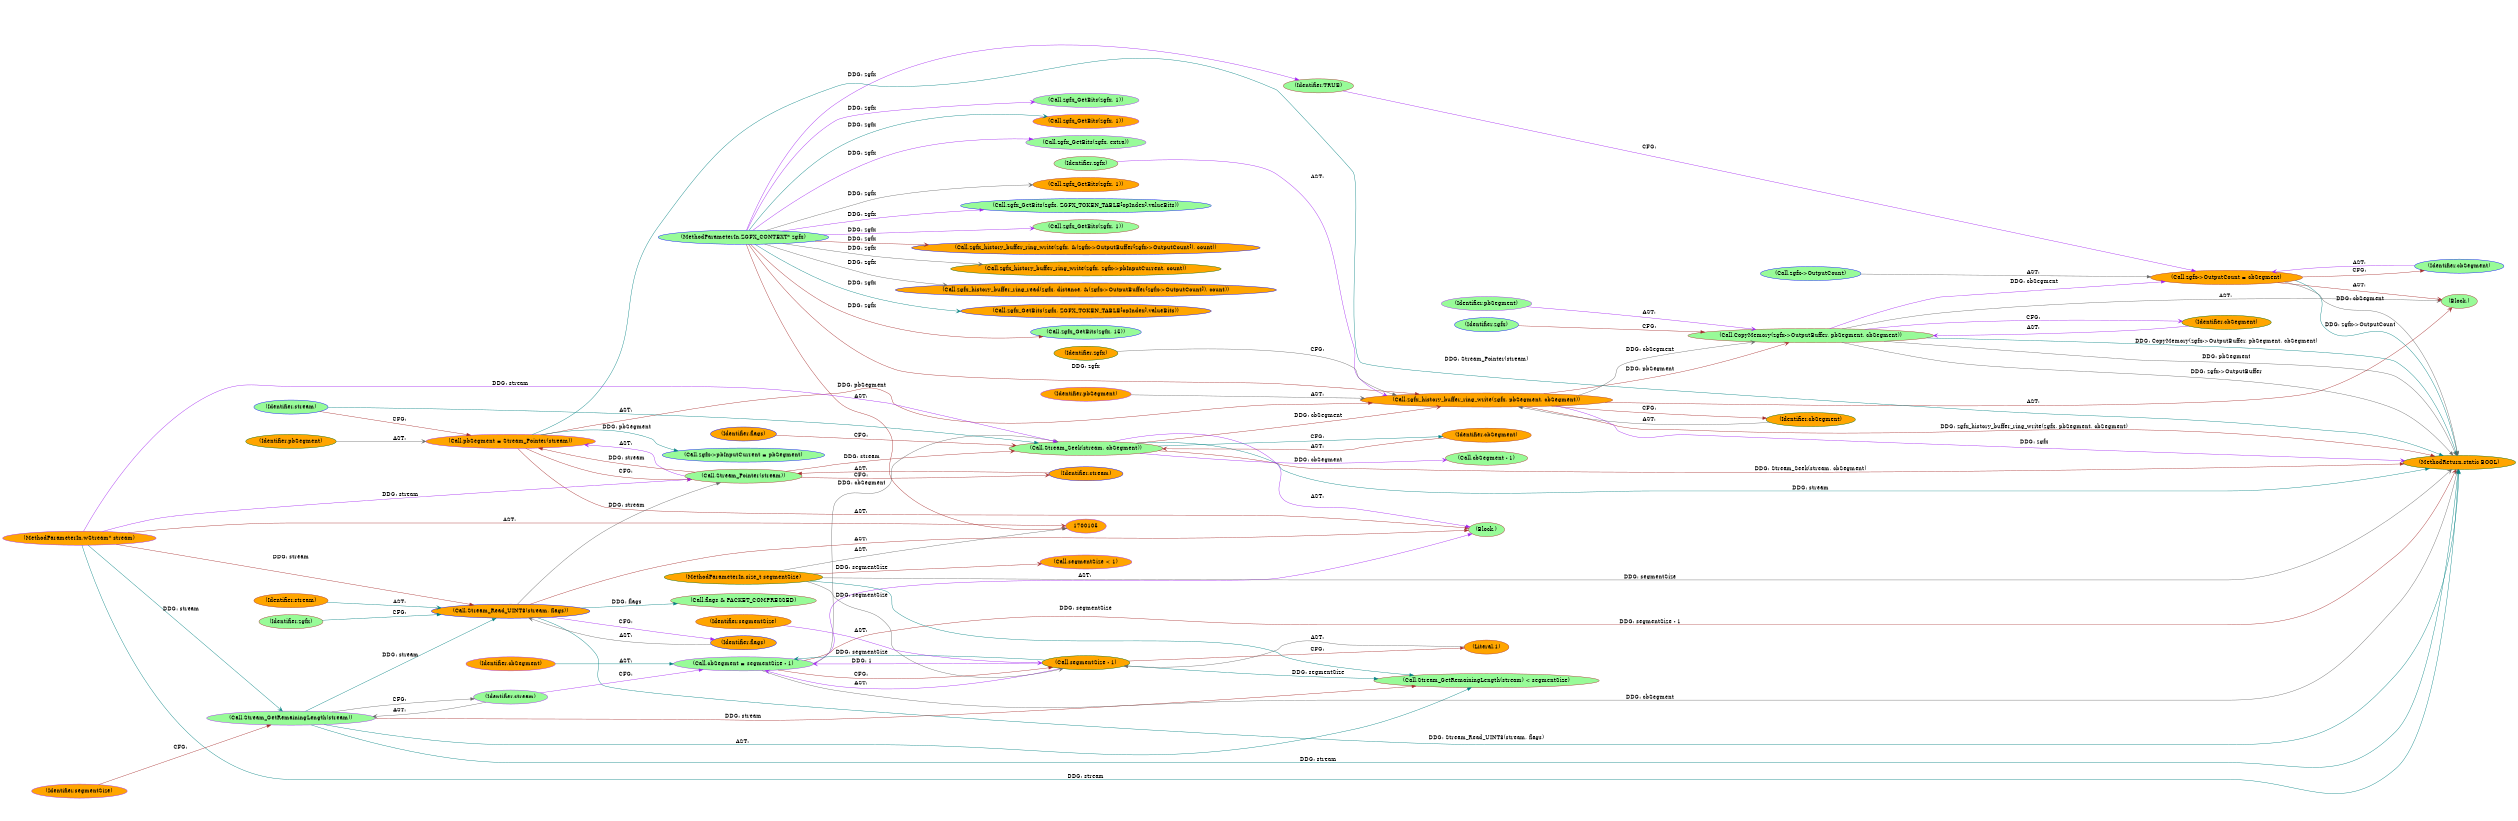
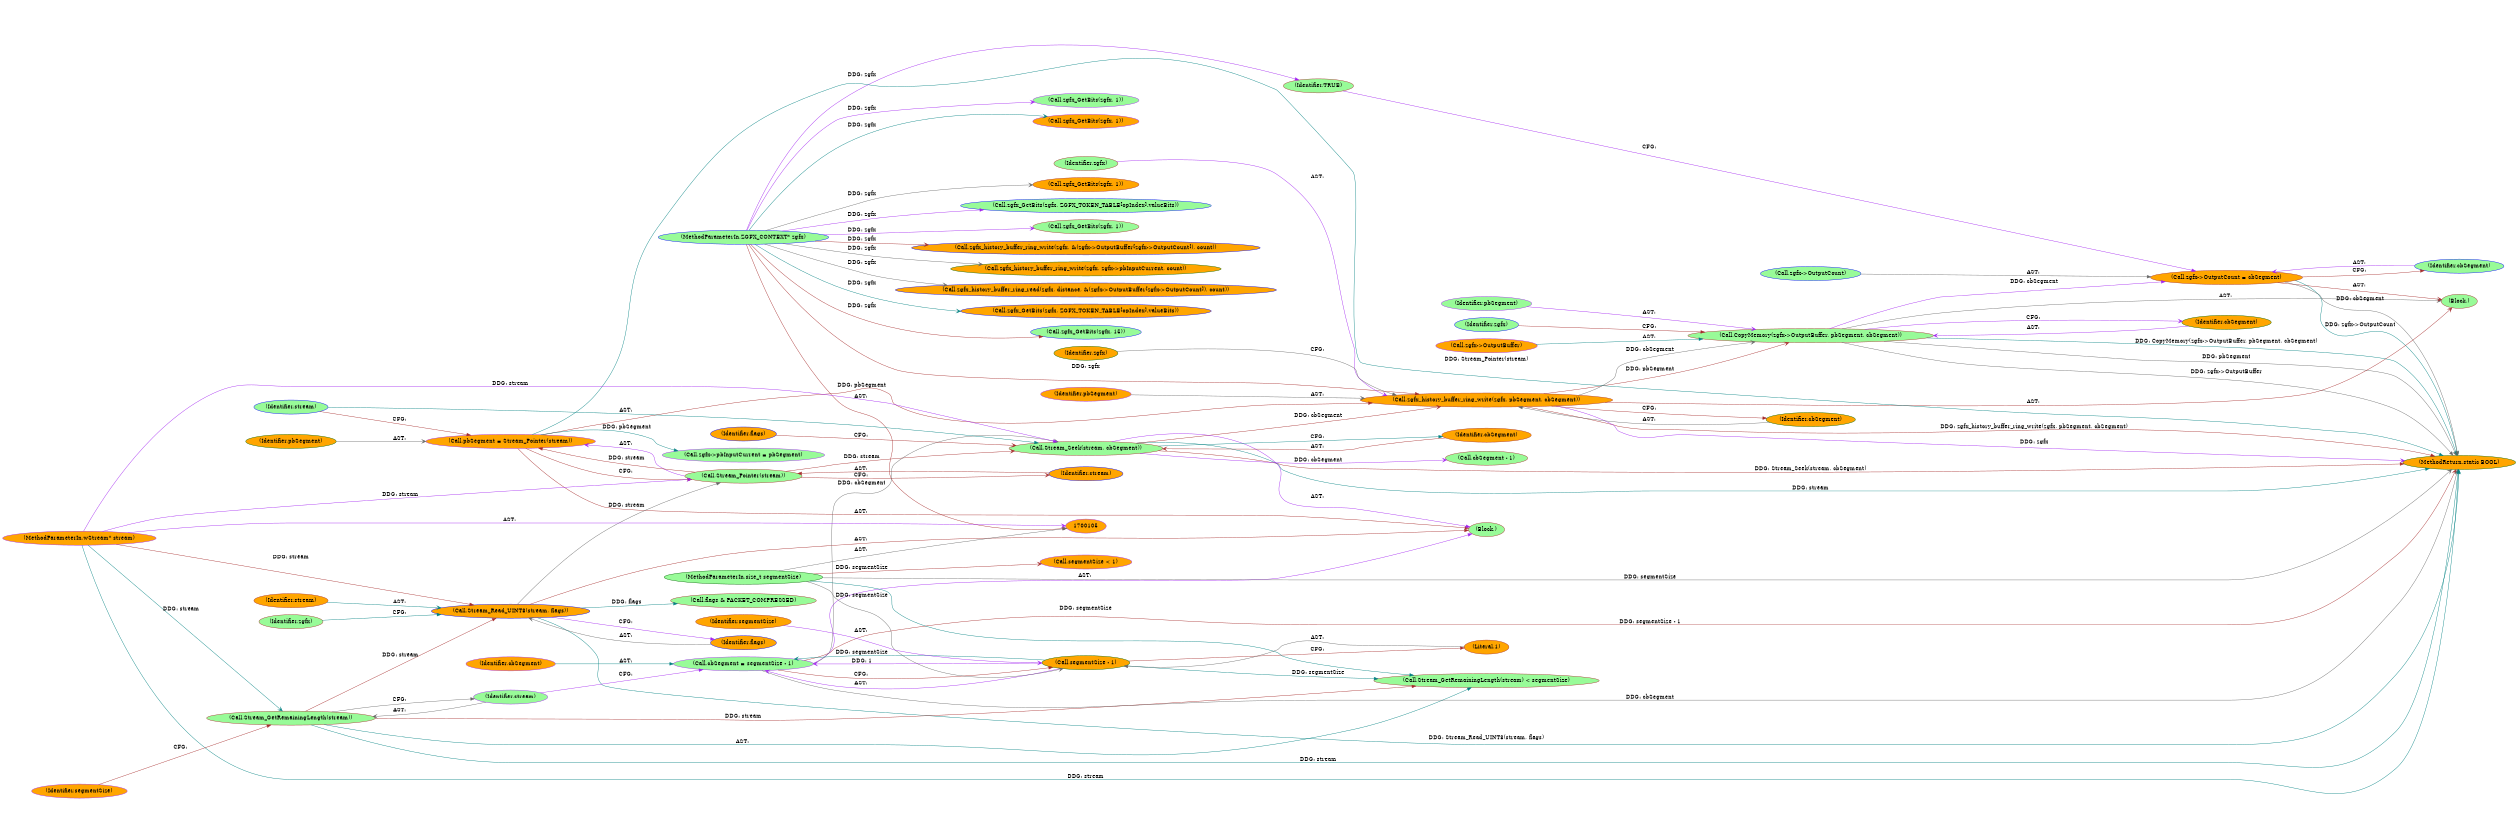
node "(Call,zgfx_GetBits(zgfx, extra))": removed
node "(Call,zgfx->OutputBuffer)": added
node "(Call,zgfx->pbInputCurrent = pbSegment)": color blue -> purple
edge "(MethodParameterIn,wStream* stream)" -> "1700105": color brown -> purple
node "(MethodParameterIn,size_t segmentSize)": fillcolor orange -> palegreen
edge "(Call,Stream_GetRemainingLength(stream))" -> "(Call,Stream_Read_UINT8(stream, flags))": color teal -> brown
node "(Call,Stream_GetRemainingLength(stream))": color purple -> brown
